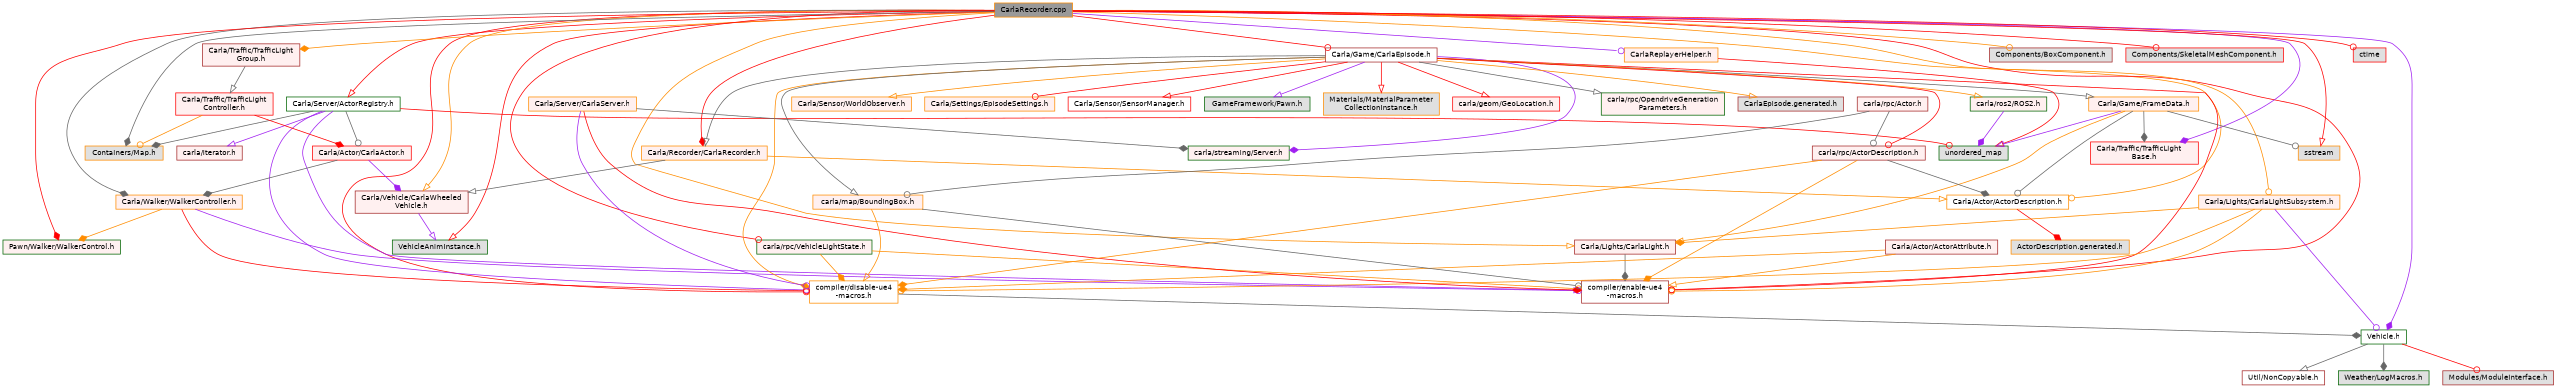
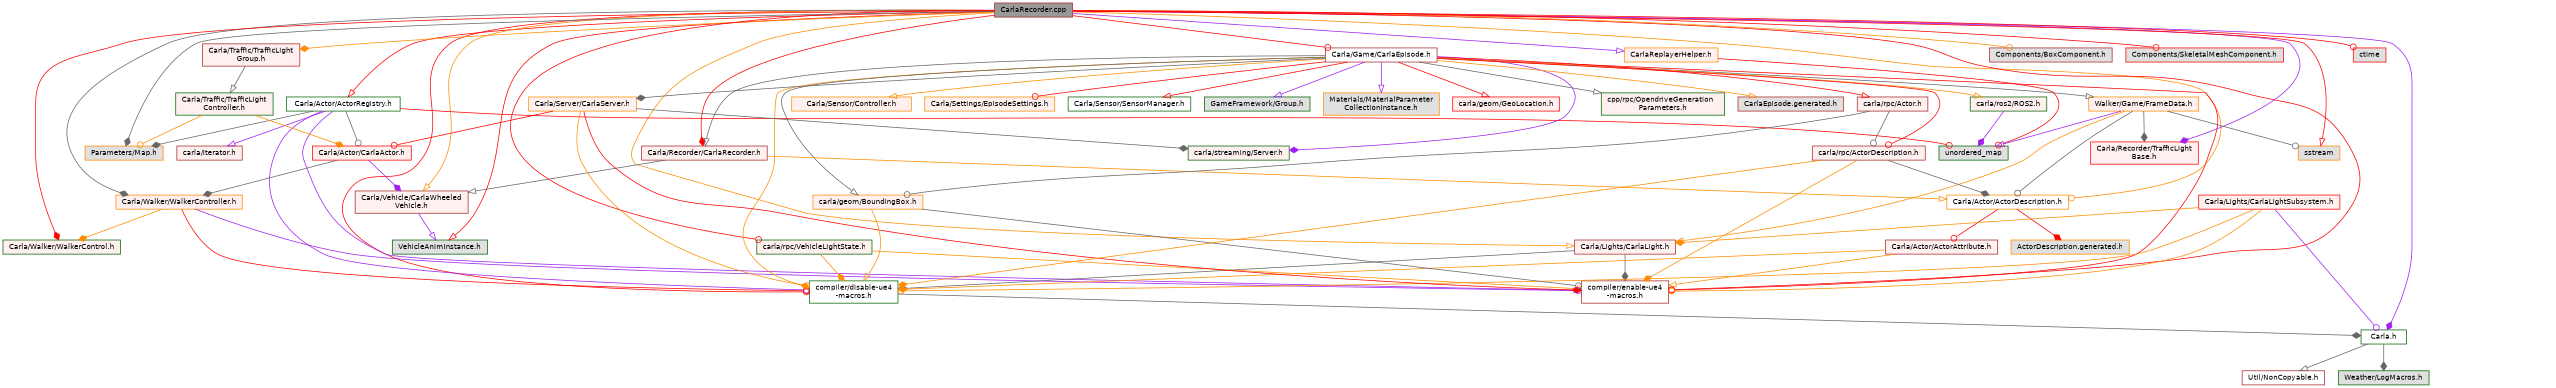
node "CarlaRecorder.cpp": color darkorange -> brown
edge "CarlaRecorder.cpp" -> "Carla/Lights/CarlaLightSubsystem.h": removed
edge "CarlaRecorder.cpp" -> "CarlaReplayerHelper.h": arrowhead odot -> onormal
edge "Carla/Game/CarlaEpisode.h" -> "carla/rpc/Actor.h": added
edge "Carla/Game/CarlaEpisode.h" -> "Materials/MaterialParameter CollectionInstance.h": color red -> purple
edge "CarlaReplayerHelper.h" -> "unordered_map": arrowhead onormal -> odot
edge "Carla/Game/CarlaEpisode.h" -> "Carla/Server/CarlaServer.h": added
node "Carla/Traffic/TrafficLight Controller.h": color red -> darkgreen
node "Carla/Server/ActorRegistry.h": label "Carla/Server/ActorRegistry.h" -> "Carla/Actor/ActorRegistry.h"
node "Carla/Sensor/WorldObserver.h": label "Carla/Sensor/WorldObserver.h" -> "Carla/Sensor/Controller.h"
node "Carla/Sensor/SensorManager.h": color red -> darkgreen
node "GameFramework/Pawn.h": label "GameFramework/Pawn.h" -> "GameFramework/Group.h"
node "carla/rpc/OpendriveGeneration Parameters.h": label "carla/rpc/OpendriveGeneration Parameters.h" -> "cpp/rpc/OpendriveGeneration Parameters.h"
node "Carla/Game/FrameData.h": label "Carla/Game/FrameData.h" -> "Walker/Game/FrameData.h"
edge "Carla/Server/CarlaServer.h" -> "Carla/Actor/CarlaActor.h": added
edge "Carla/Traffic/TrafficLight Controller.h" -> "Carla/Actor/CarlaActor.h": color red -> darkorange
node "Containers/Map.h": label "Containers/Map.h" -> "Parameters/Map.h"
node "Carla/Recorder/CarlaRecorder.h": color darkorange -> brown
node "Carla/Traffic/TrafficLight Base.h": label "Carla/Traffic/TrafficLight Base.h" -> "Carla/Recorder/TrafficLight Base.h"
node "carla/map/BoundingBox.h": label "carla/map/BoundingBox.h" -> "carla/geom/BoundingBox.h"
node "Carla/Lights/CarlaLightSubsystem.h": color darkorange -> red
edge "Carla/Actor/ActorDescription.h" -> "Carla/Actor/ActorAttribute.h": added
edge "Carla/Server/CarlaServer.h" -> "compiler/disable-ue4 -macros.h": color purple -> darkorange
node "Pawn/Walker/WalkerControl.h": label "Pawn/Walker/WalkerControl.h" -> "Carla/Walker/WalkerControl.h"
edge "Carla/Lights/CarlaLight.h" -> "compiler/disable-ue4 -macros.h": added
node "compiler/disable-ue4 -macros.h": color darkorange -> darkgreen
node "Vehicle.h": label "Vehicle.h" -> "Carla.h"
node "Modules/ModuleInterface.h": removed
